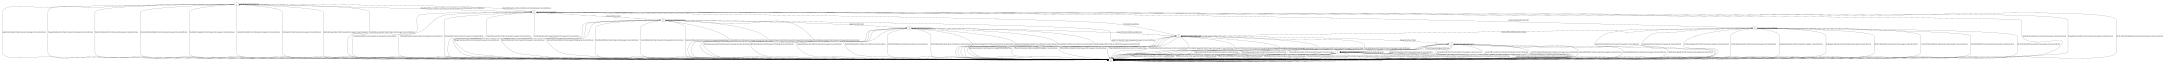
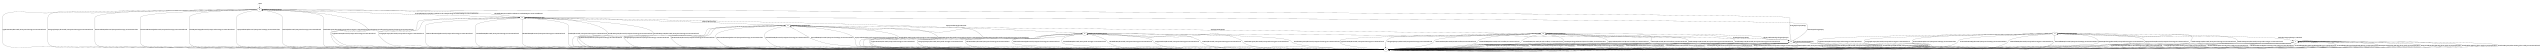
node "__start0": added
edge "s3" -> "s6": label "ClientCertificateVerify/ConnectionClosed" -> "ClientKeyExchange/Empty"
edge "s6" -> "s1": now "s6" -> "s4"
